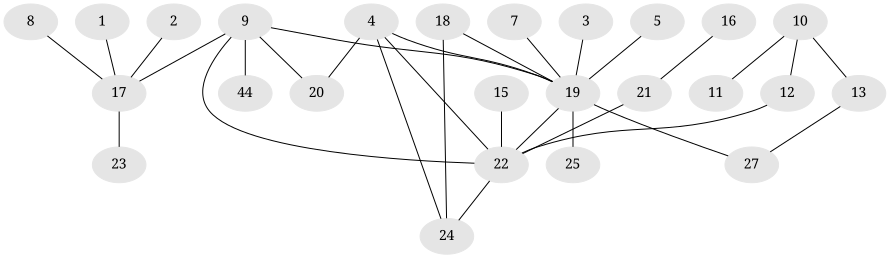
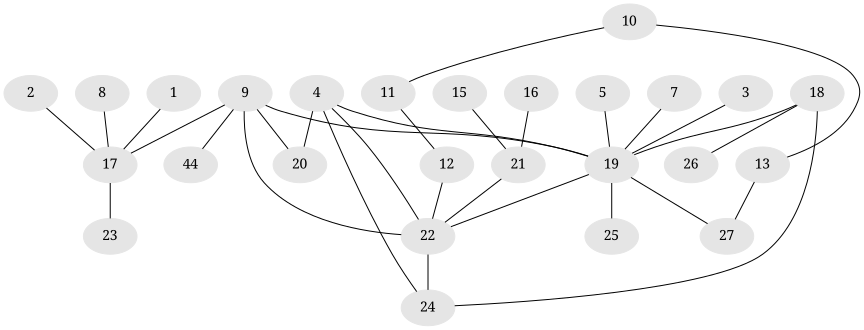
edge "10" -- "12": now "11" -- "12"
edge "15" -- "22": now "15" -- "21"
node "26": added
